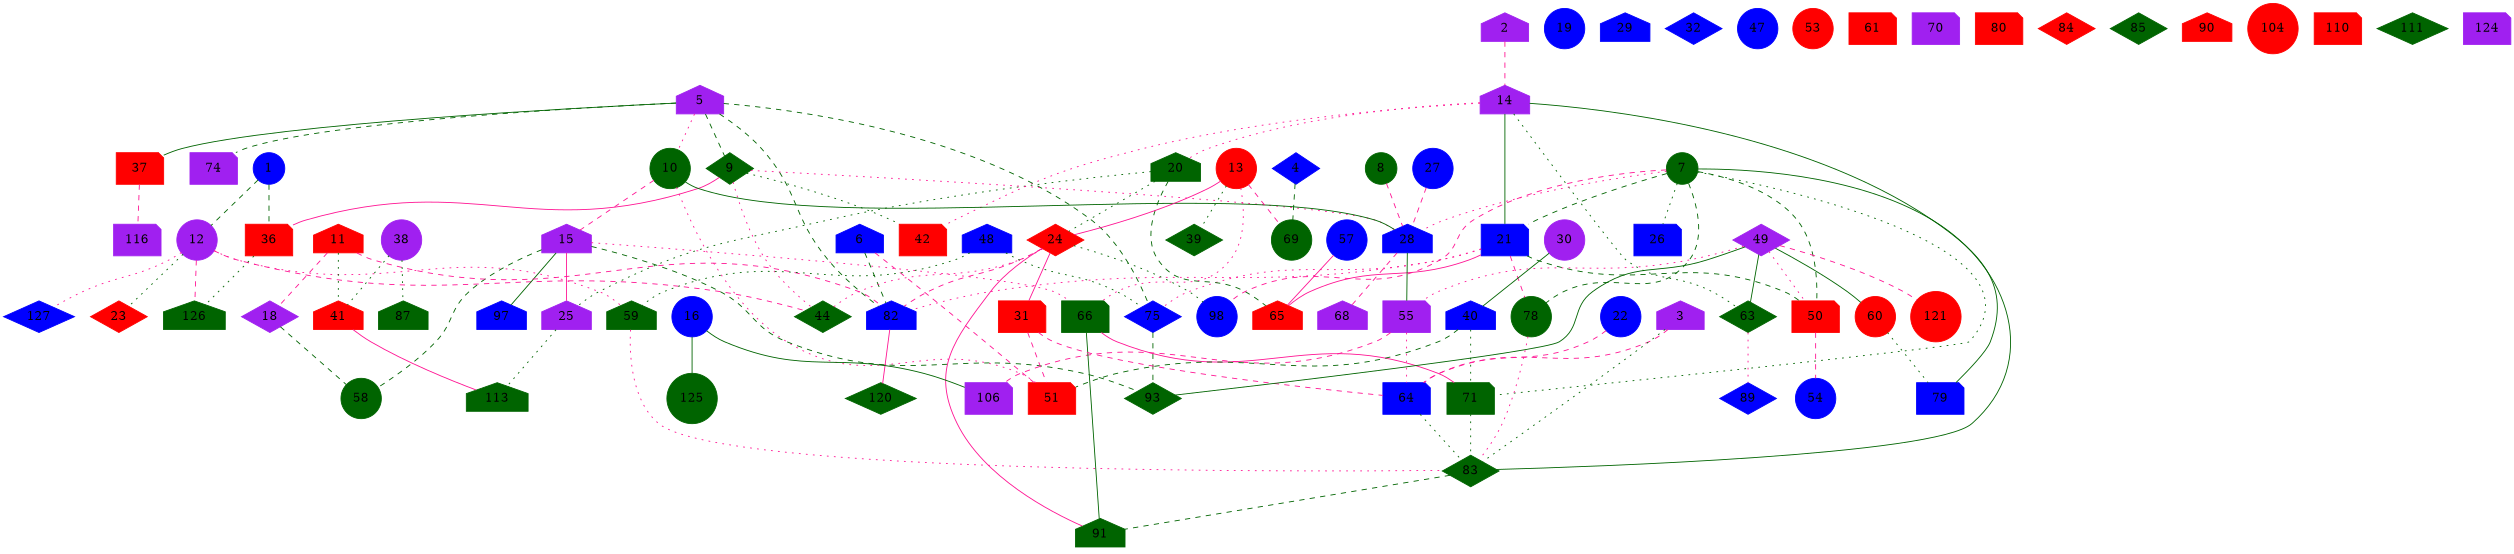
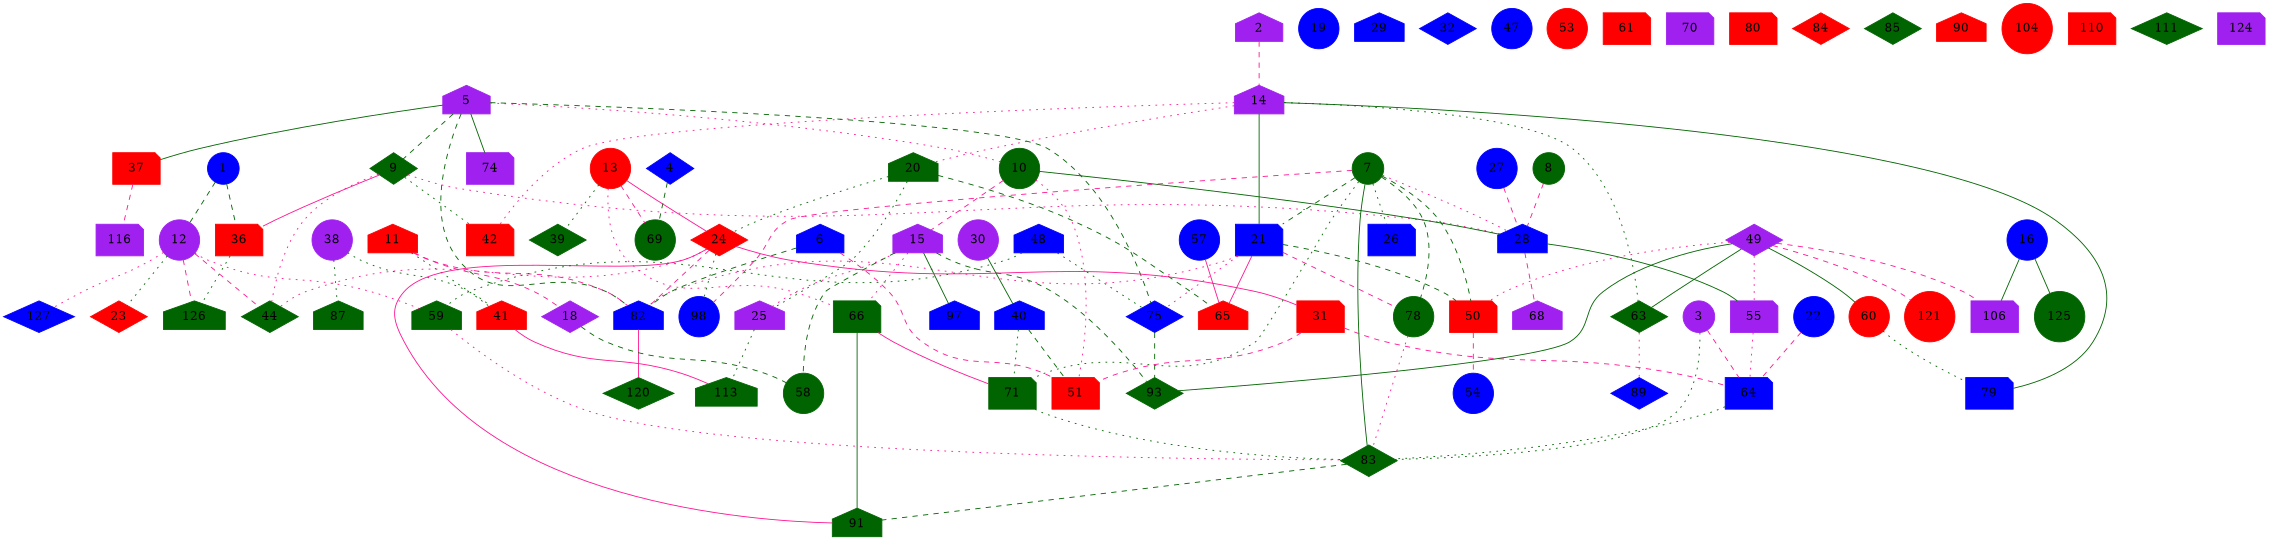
edge "5" -- "74": style dashed -> solid
edge "15" -- "25": style solid -> dotted
node "3": shape house -> circle
edge "55" -- "106": now "49" -- "106"
